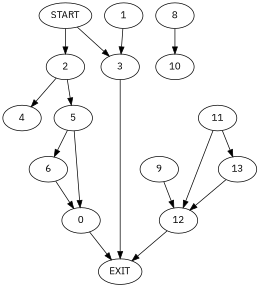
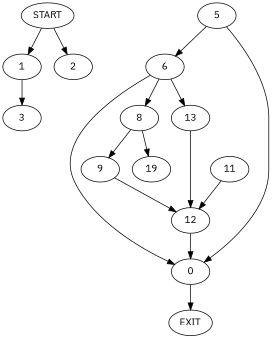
edge "START" -> "3": now "START" -> "1"
node "10": label "10" -> "19"
edge "2" -> "5": removed
edge "6" -> "8": added
node "4": removed
edge "11" -> "13": now "6" -> "13"
edge "8" -> "9": added
edge "3" -> "EXIT": removed
edge "12" -> "EXIT": now "12" -> "0"
